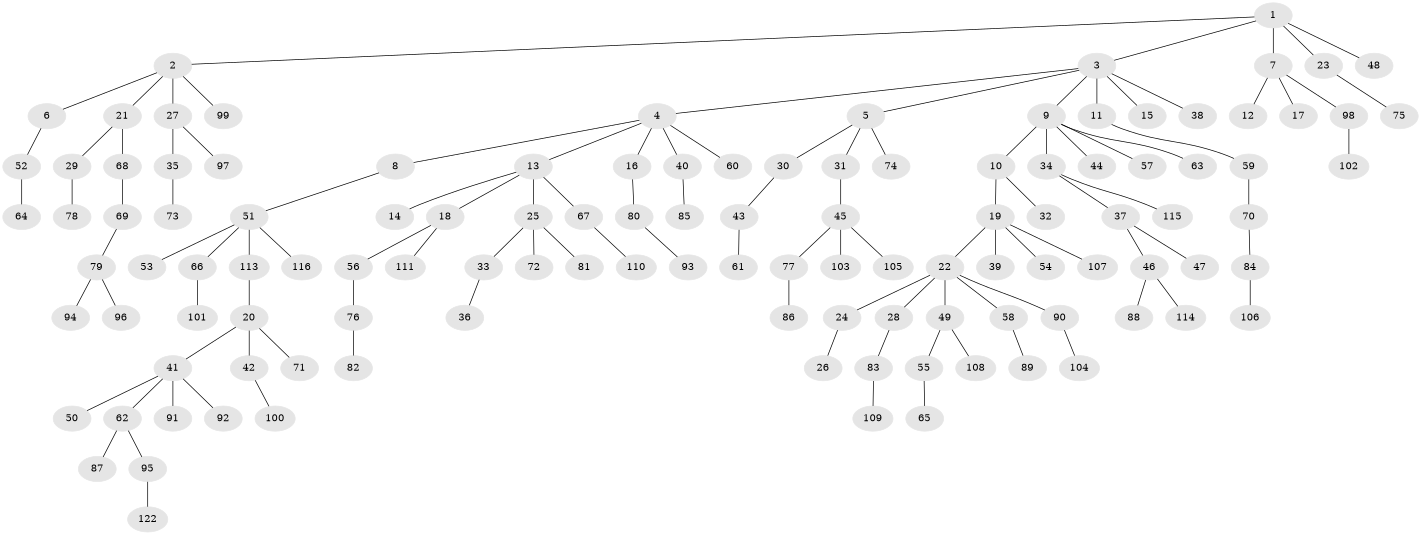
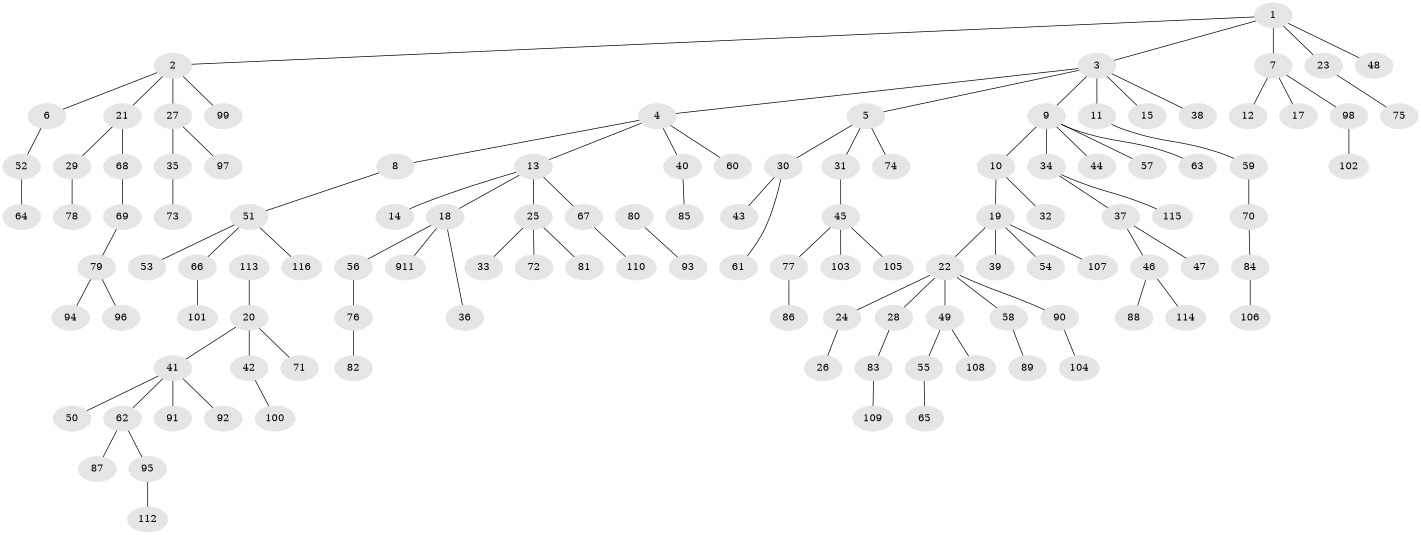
node "16": removed
edge "51" -- "113": removed
edge "43" -- "61": now "30" -- "61"
node "111": label "111" -> "911"
edge "33" -- "36": now "18" -- "36"
node "122": label "122" -> "112"
